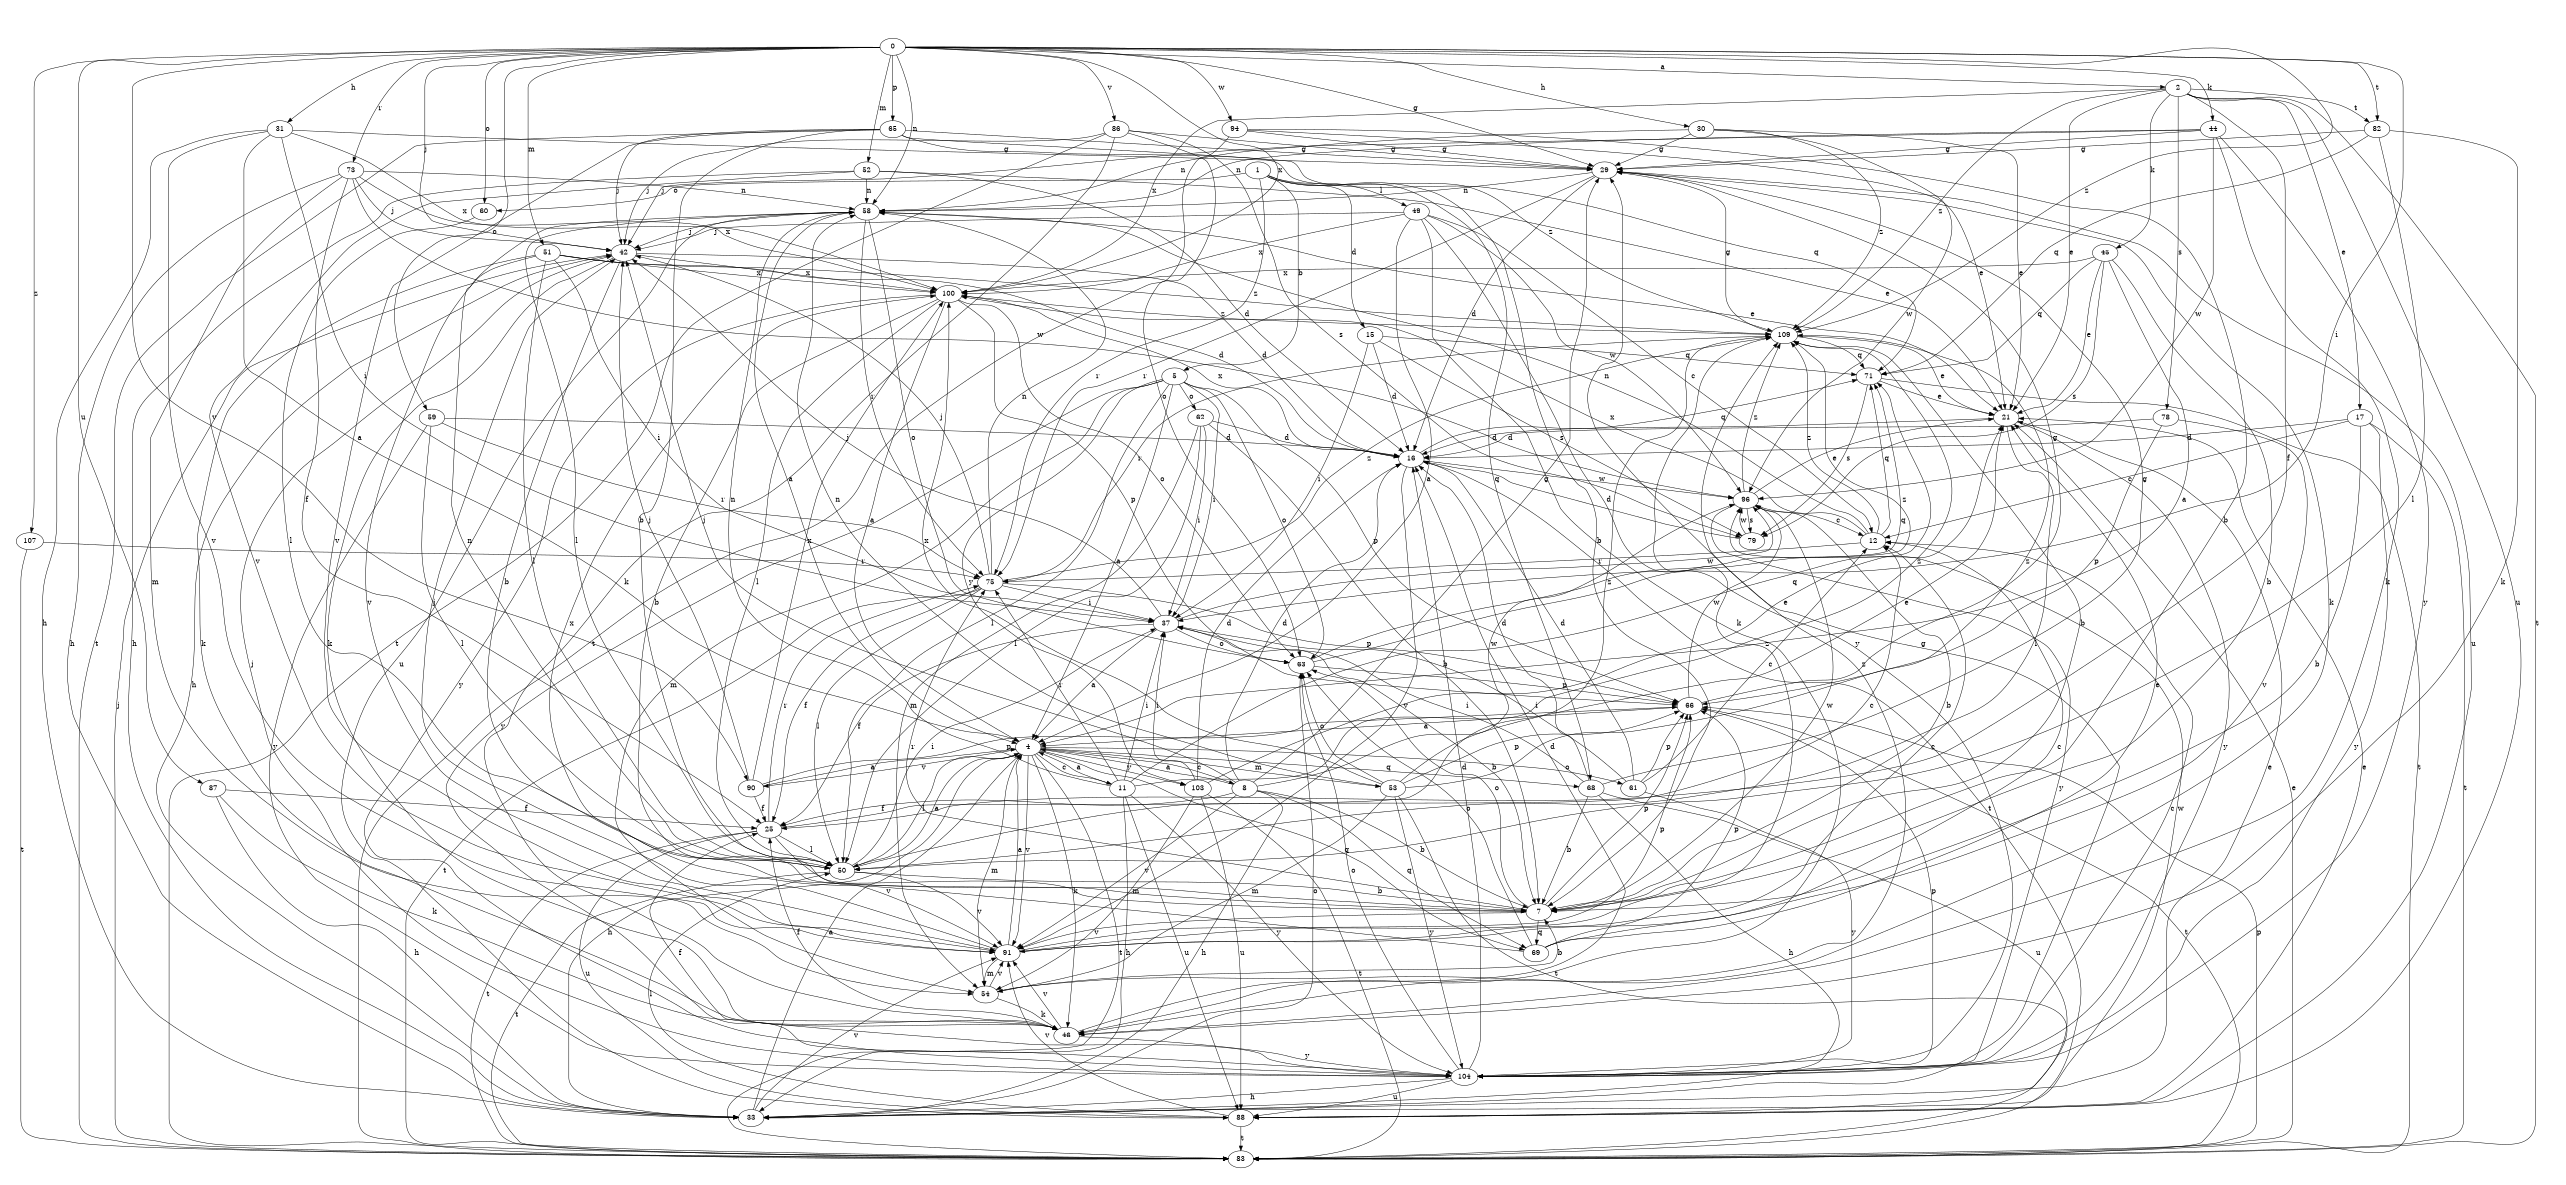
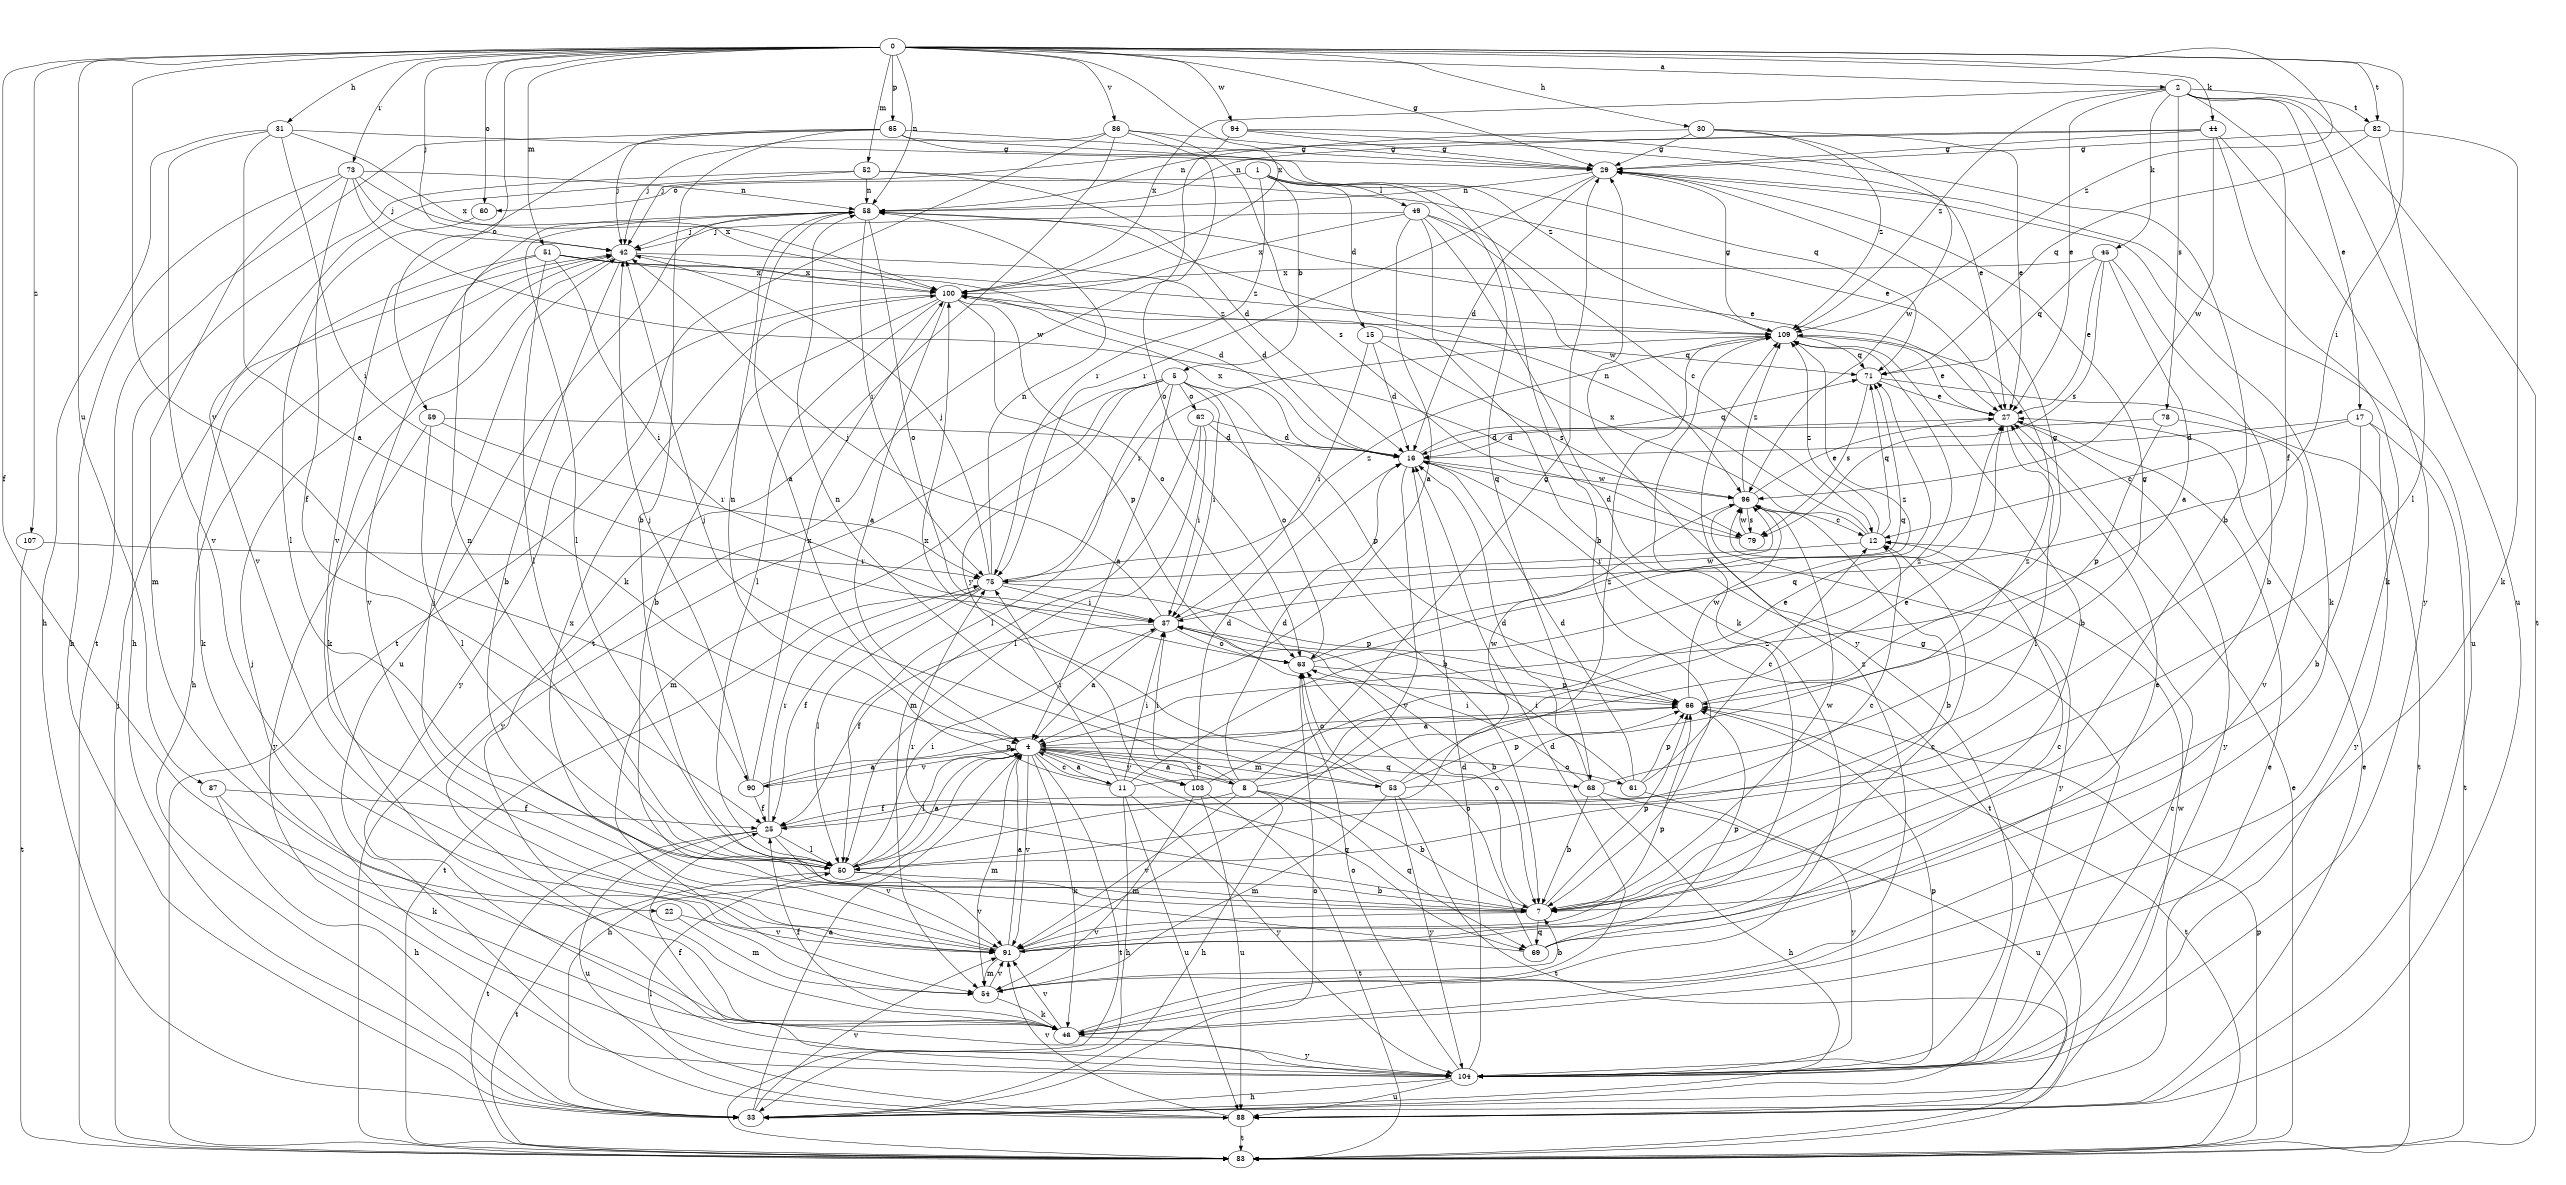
node "21": label "21" -> "27"
node "22": added
